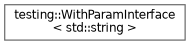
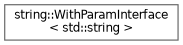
node "testing::WithParamInterface < std::string >": label "testing::WithParamInterface < std::string >" -> "string::WithParamInterface < std::string >"
